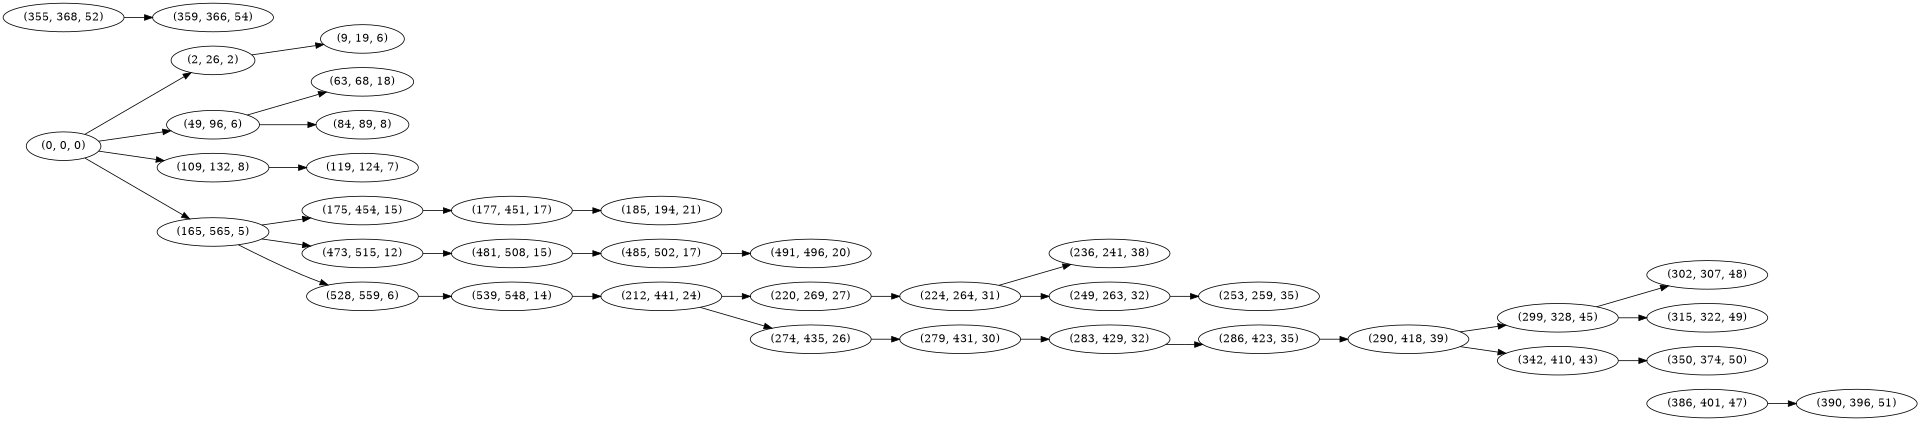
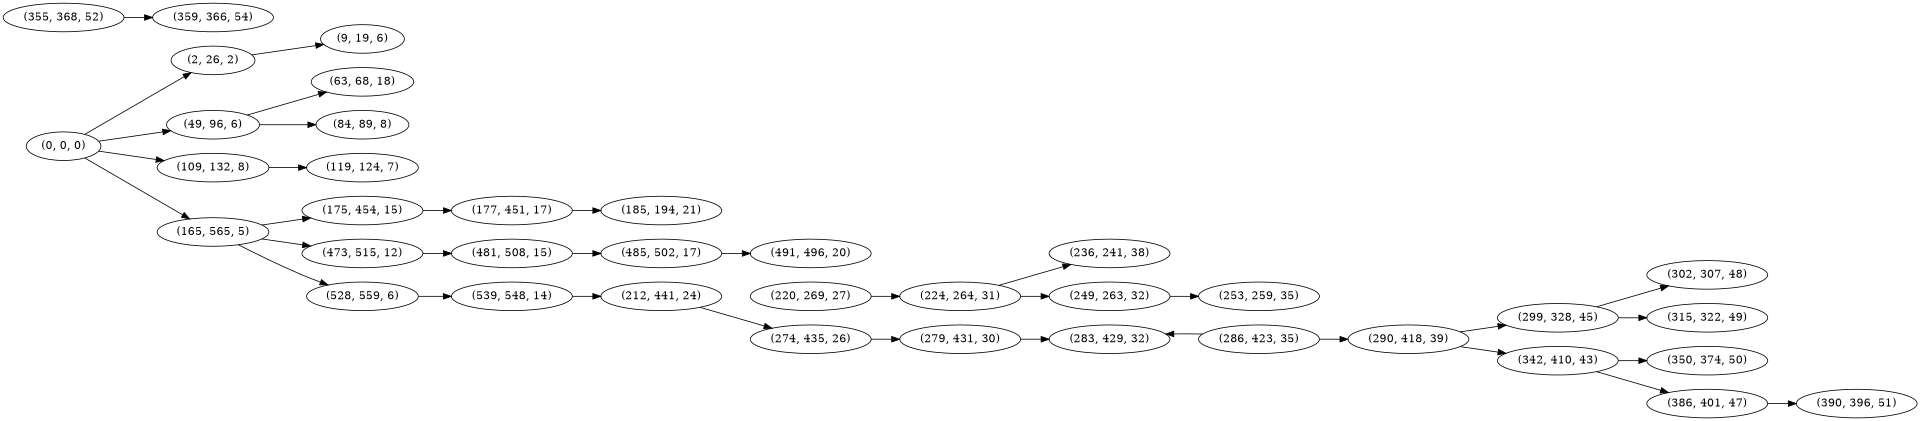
edge "(212, 441, 24)" -> "(220, 269, 27)": removed
edge "(283, 429, 32)" -> "(286, 423, 35)": reversed
edge "(342, 410, 43)" -> "(386, 401, 47)": added
